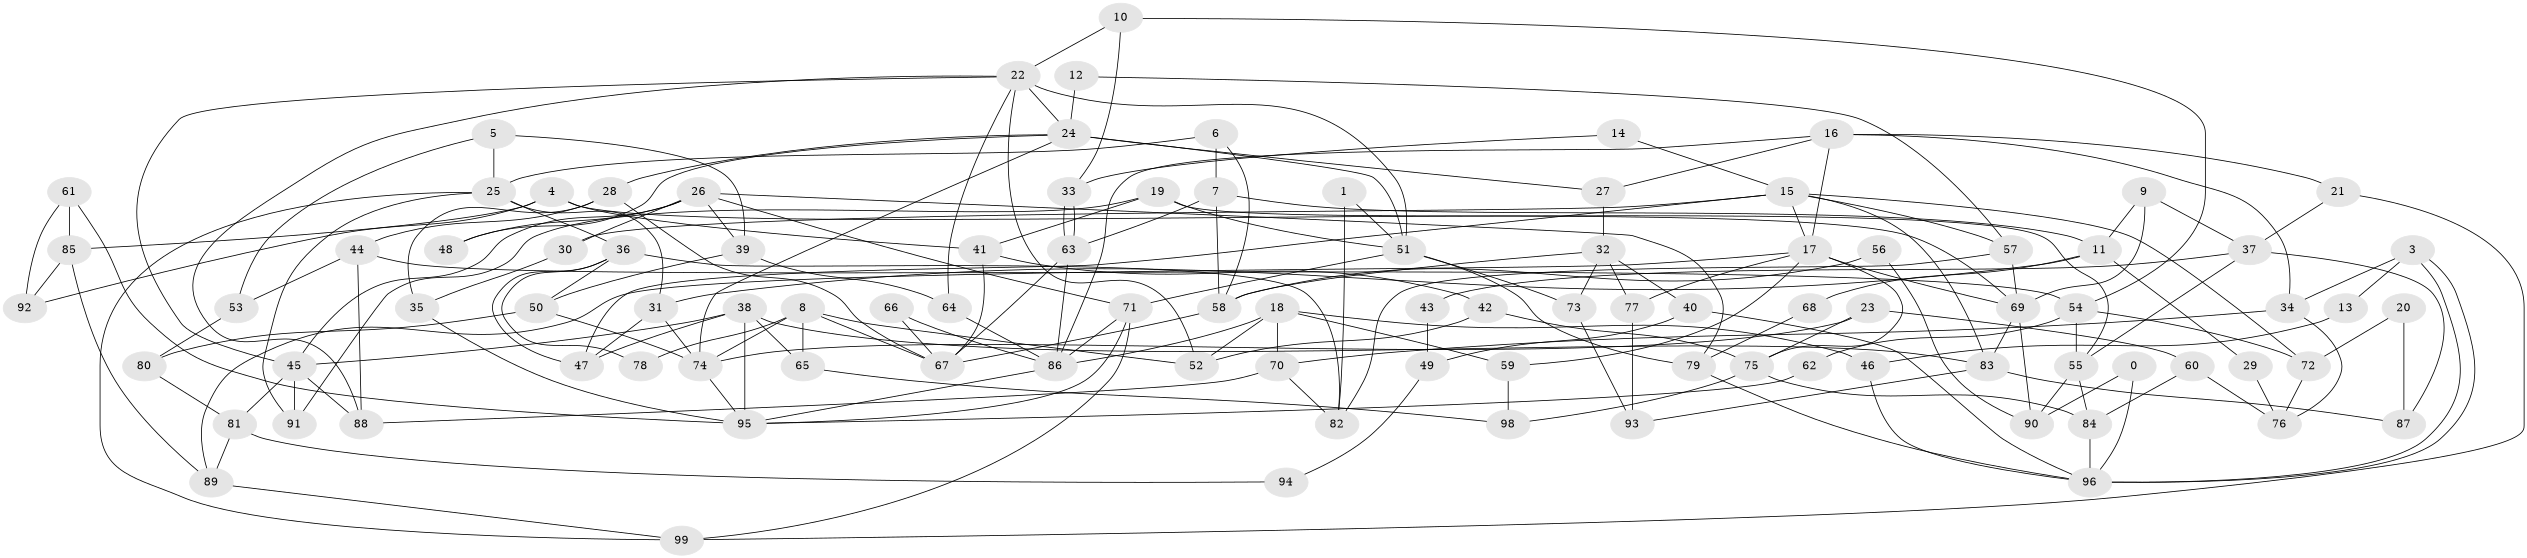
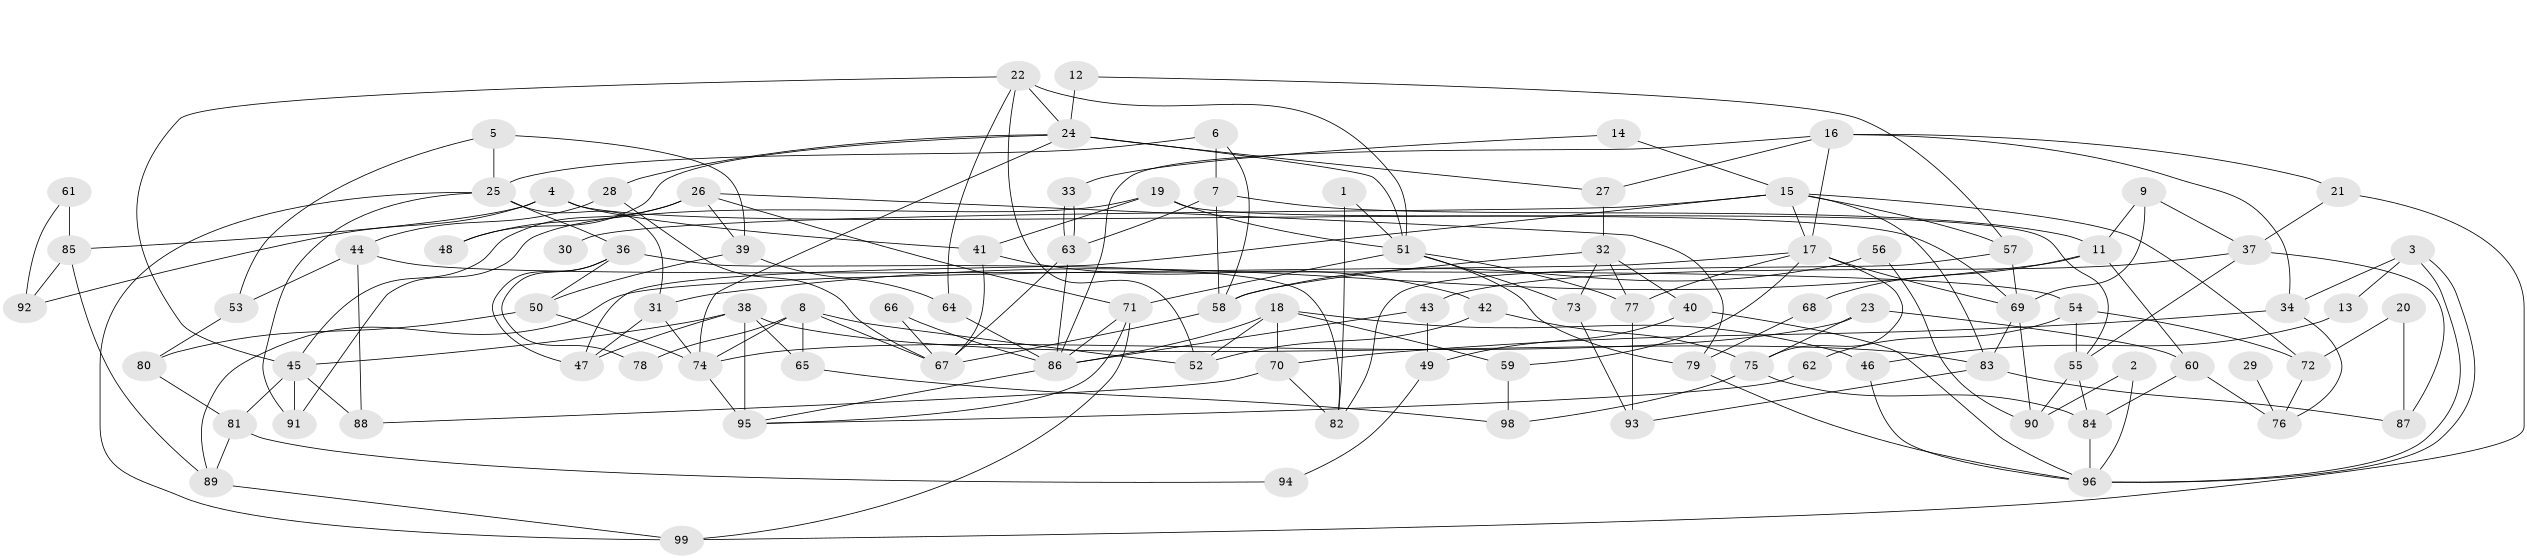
node "10": removed
edge "22" -- "88": removed
edge "26" -- "30": removed
edge "51" -- "77": added
node "35": removed
edge "11" -- "29": now "11" -- "60"
edge "43" -- "86": added
node "0": label "0" -> "2"
edge "61" -- "95": removed
